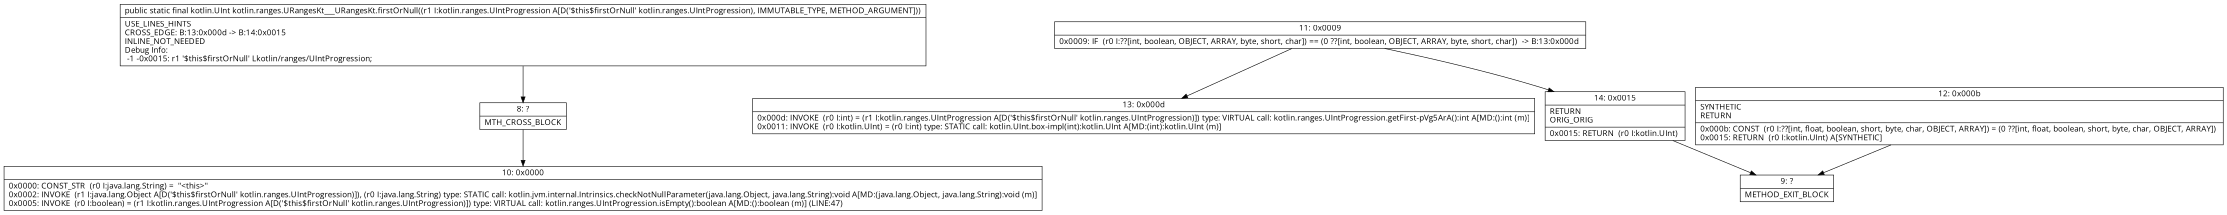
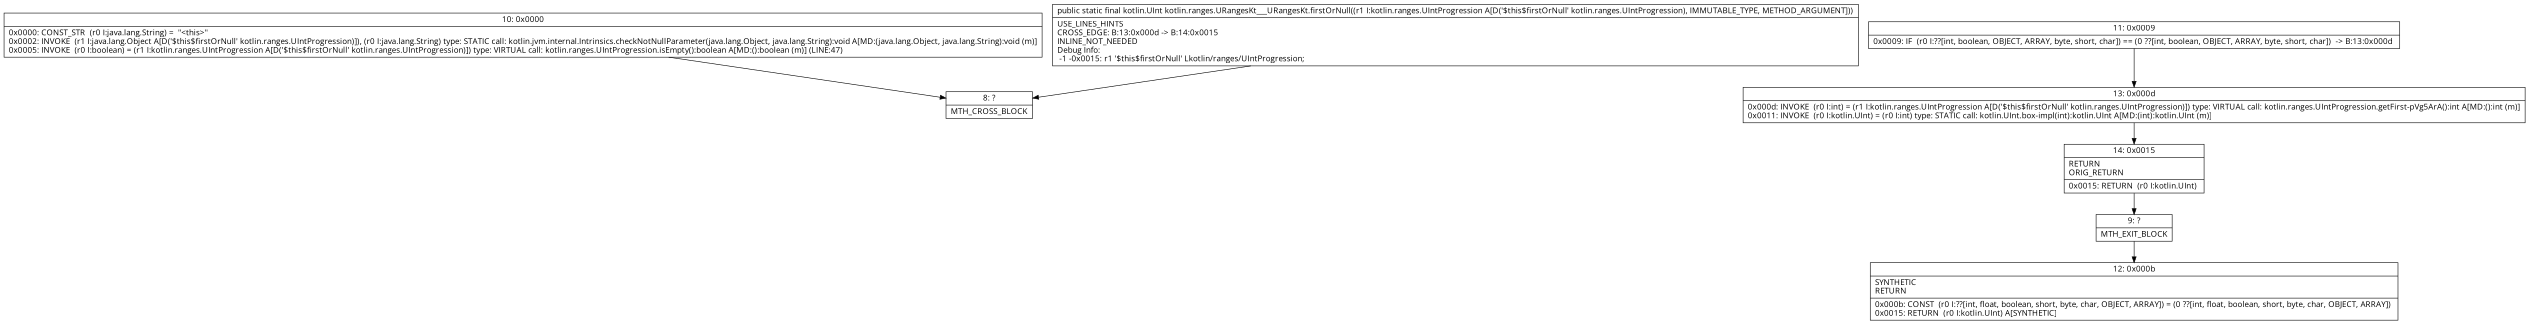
edge "11: 0x0009" -> "14: 0x0015": now "13: 0x000d" -> "14: 0x0015"
node "14: 0x0015": text "ORIG_ORIG" -> "ORIG_RETURN"
edge "8: ?" -> "10: 0x0000": reversed
edge "12: 0x000b" -> "9: ?": reversed
node "9: ?": text "METHOD_EXIT_BLOCK" -> "MTH_EXIT_BLOCK"
